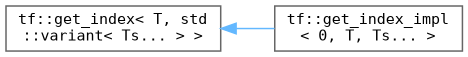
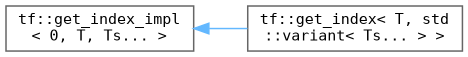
edge "tf::get_index_impl < 0, T, Ts... >" -> "tf::get_index< T, std ::variant< Ts... > >": reversed
